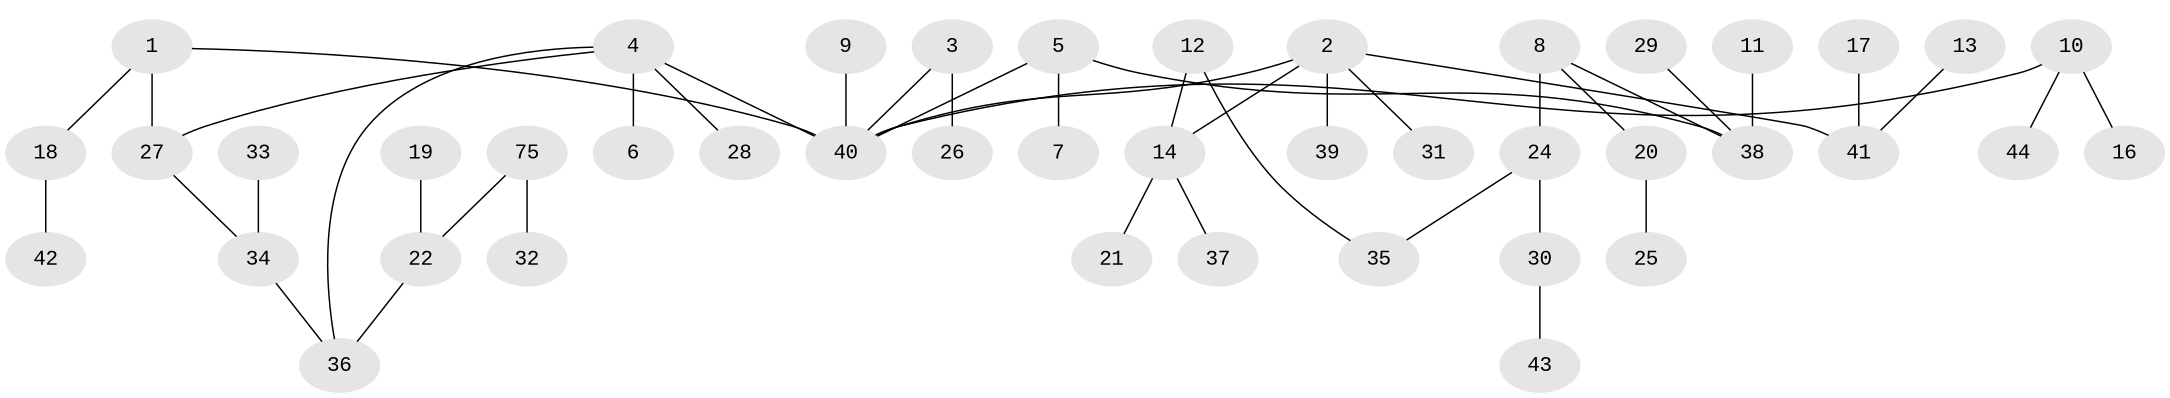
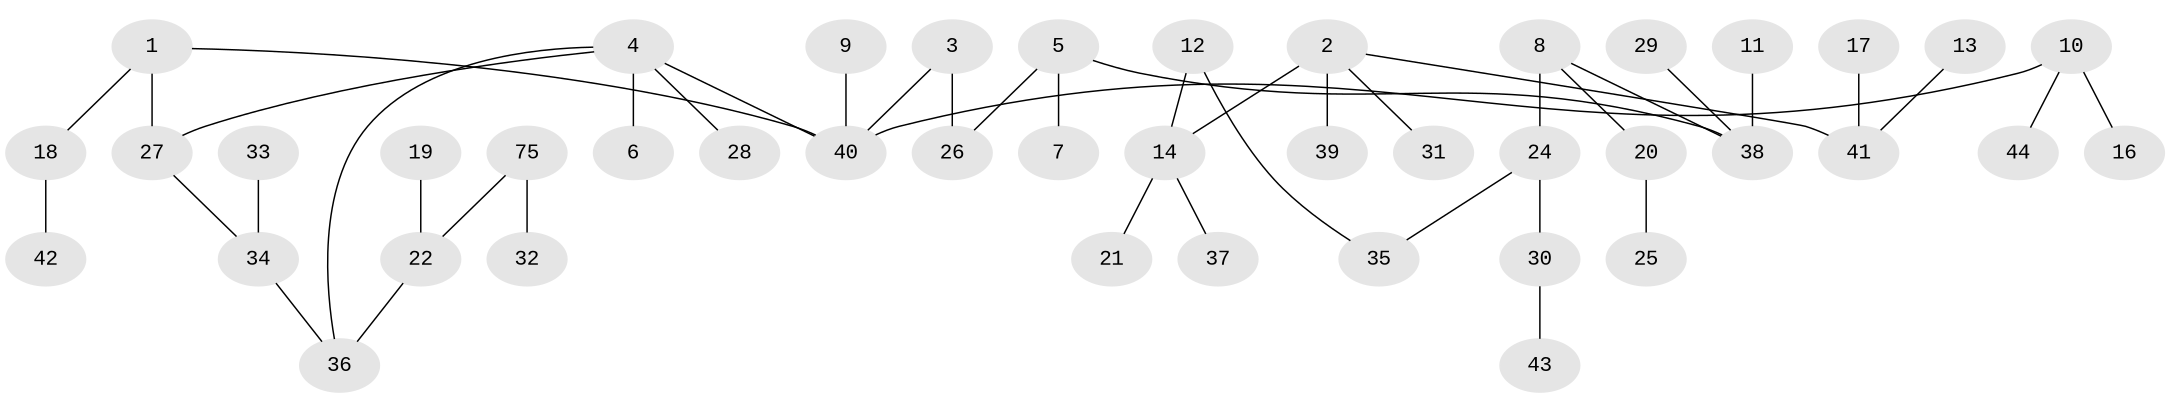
edge "5" -- "40": now "5" -- "26"
edge "2" -- "40": removed
